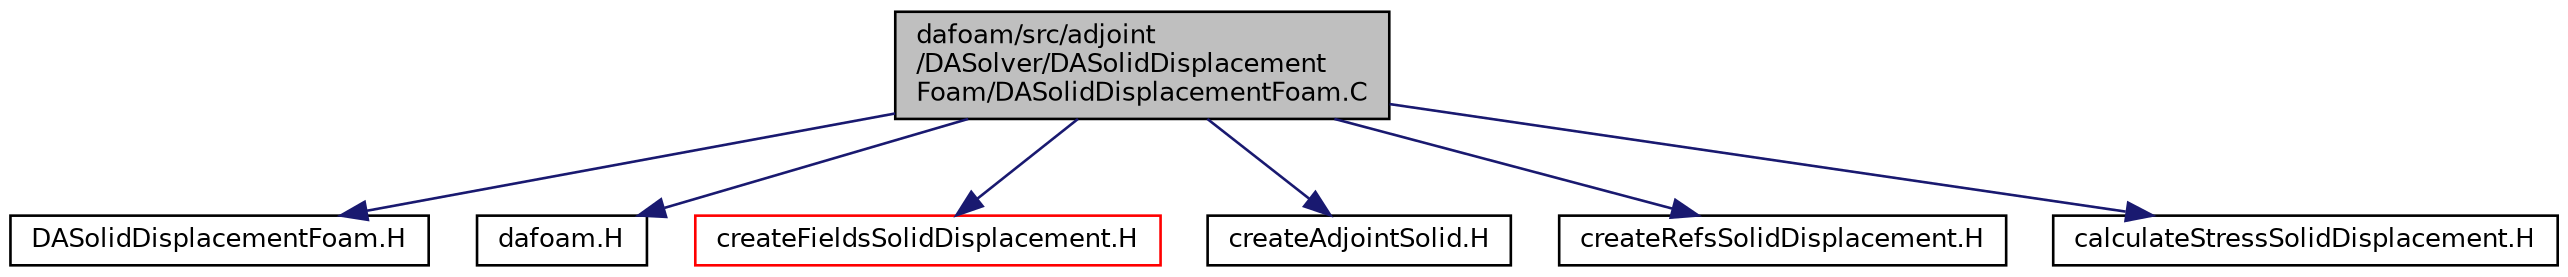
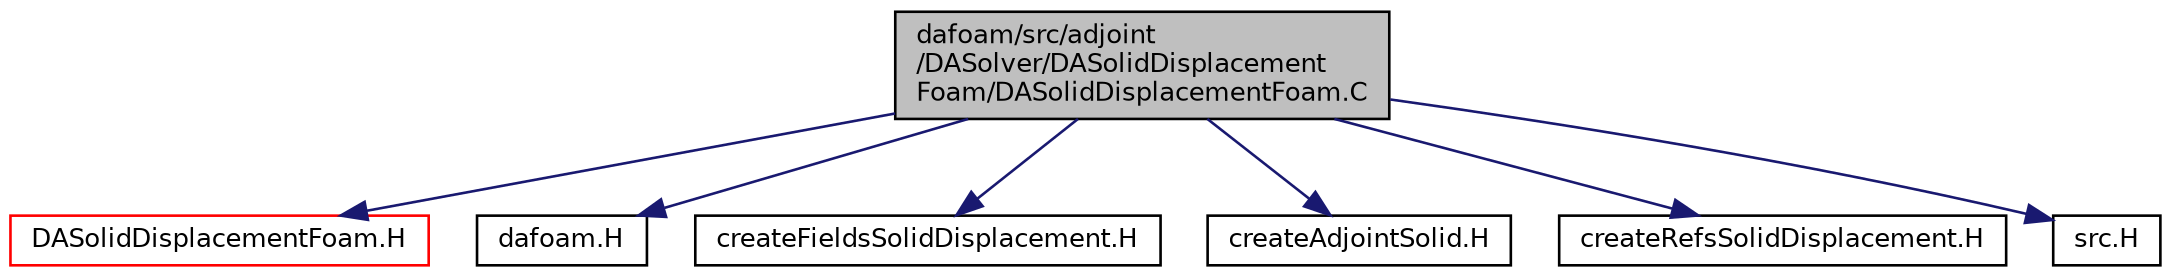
node "DASolidDisplacementFoam.H": color black -> red
node "createFieldsSolidDisplacement.H": color red -> black
node "calculateStressSolidDisplacement.H": label "calculateStressSolidDisplacement.H" -> "src.H"
